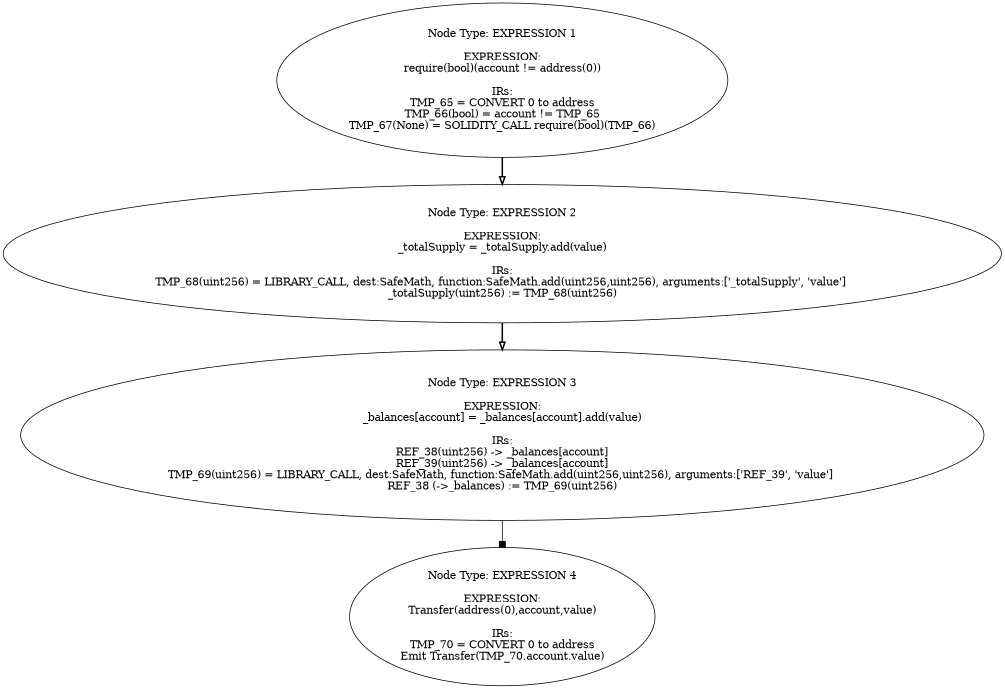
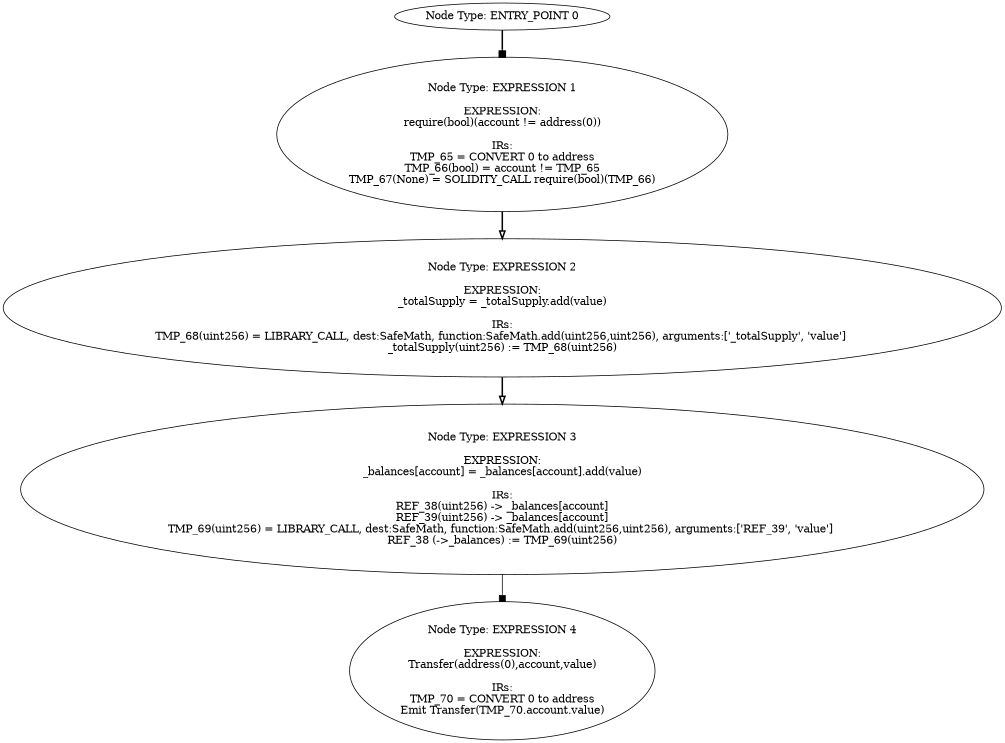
node "Node Type: ENTRY_POINT 0": added
